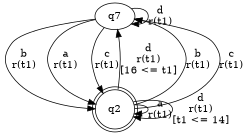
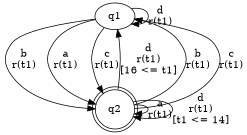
node "q7": label "q7" -> "q1"
